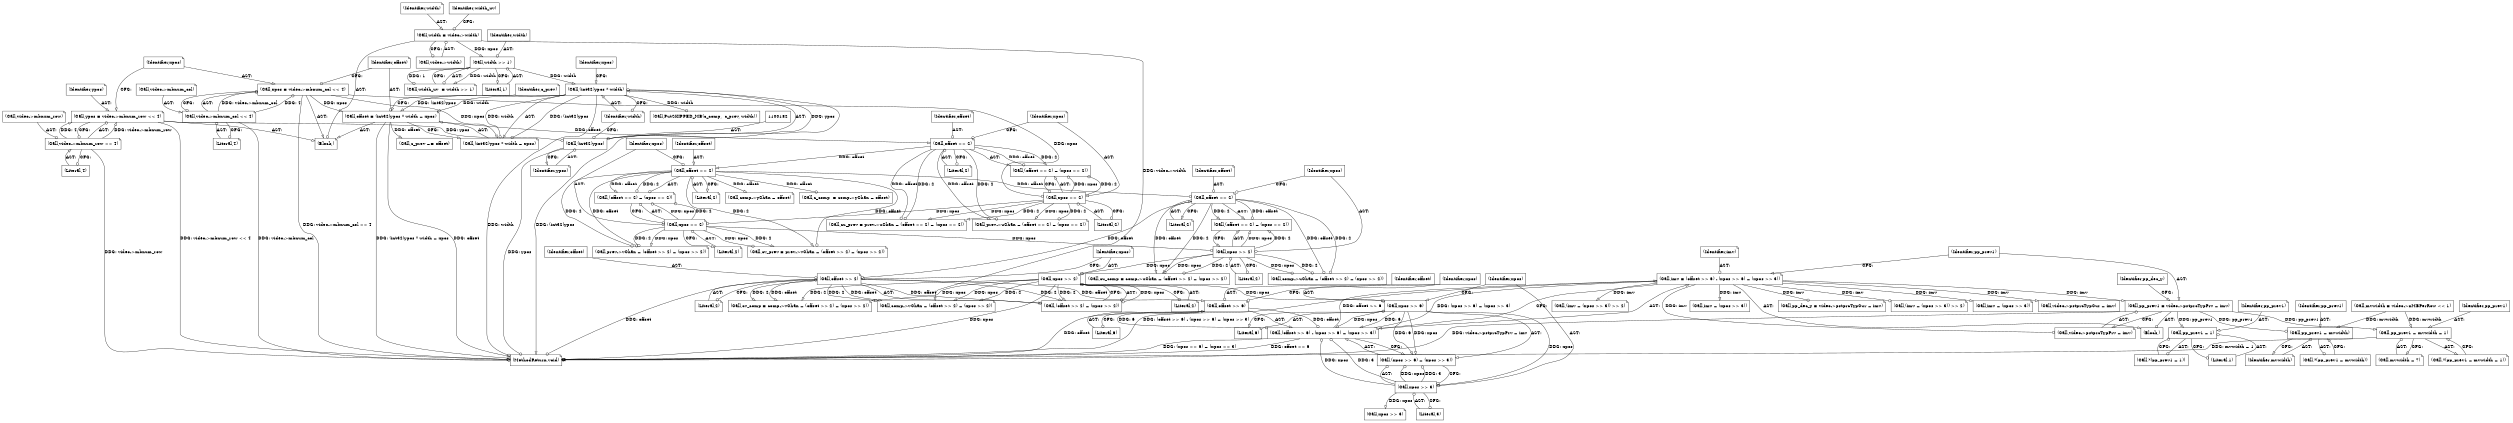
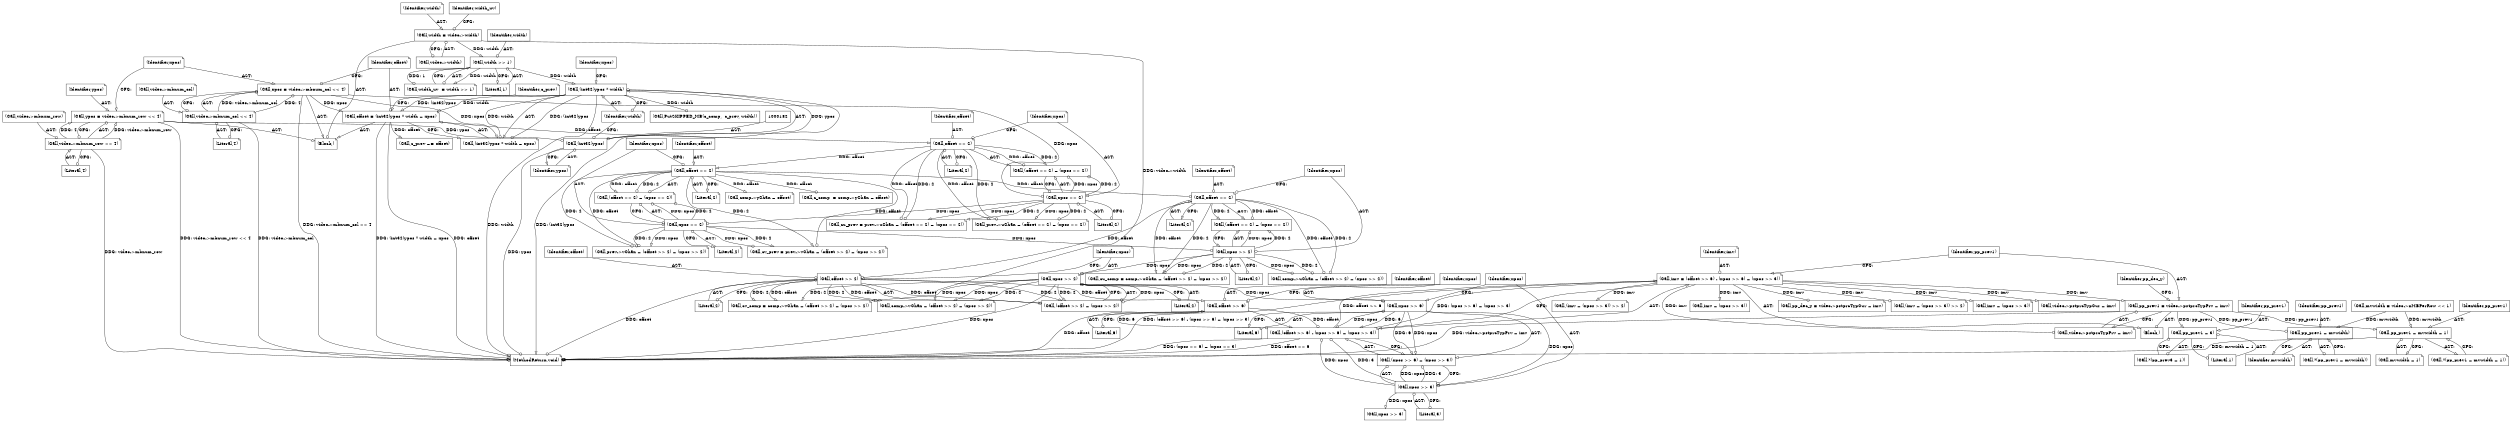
edge "(Call,width = video->width)" -> "(Call,width >> 1)": label "DDG: xpos" -> "DDG: width"
node "1100182": label "1100182" -> "1000182"
node "(Call,pp_prev1 + 1)": label "(Call,pp_prev1 + 1)" -> "(Call,pp_prev1 + 3)"
node "(Call,*(pp_prev1 + 1))": label "(Call,*(pp_prev1 + 1))" -> "(Call,*(pp_prev3 + 1))"
node "(Call,mvwidth + 7)": label "(Call,mvwidth + 7)" -> "(Call,mvwidth + 1)"
